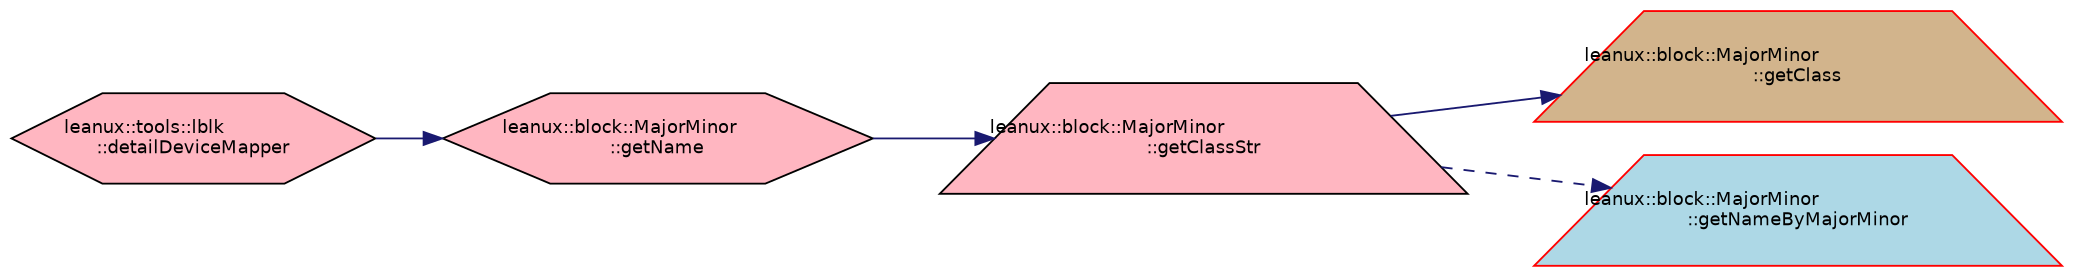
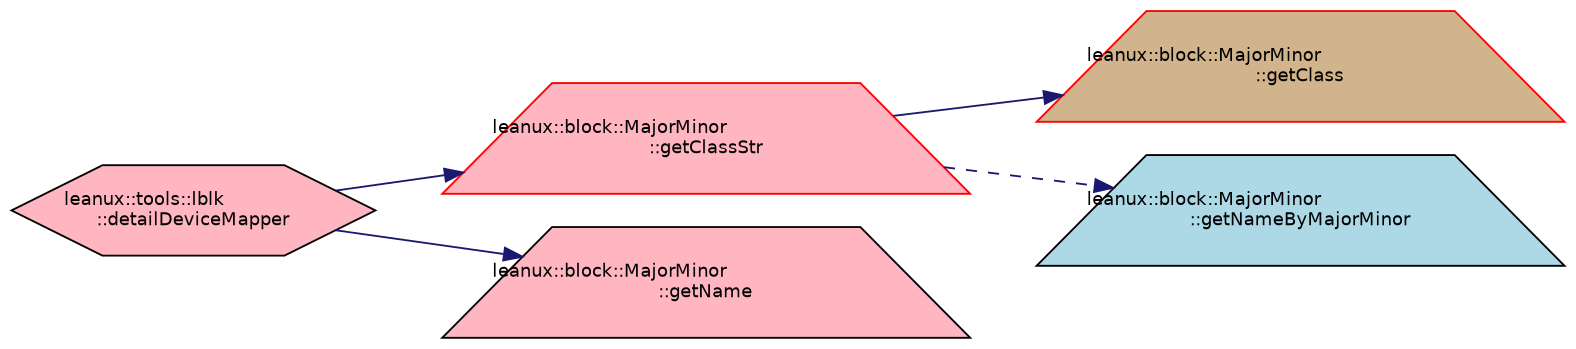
node "leanux::block::MajorMinor ::getName": shape hexagon -> trapezium
edge "leanux::block::MajorMinor ::getName" -> "leanux::block::MajorMinor ::getClassStr": now "leanux::tools::lblk ::detailDeviceMapper" -> "leanux::block::MajorMinor ::getClassStr"
node "leanux::block::MajorMinor ::getClassStr": color black -> red
node "leanux::block::MajorMinor ::getNameByMajorMinor": color red -> black
